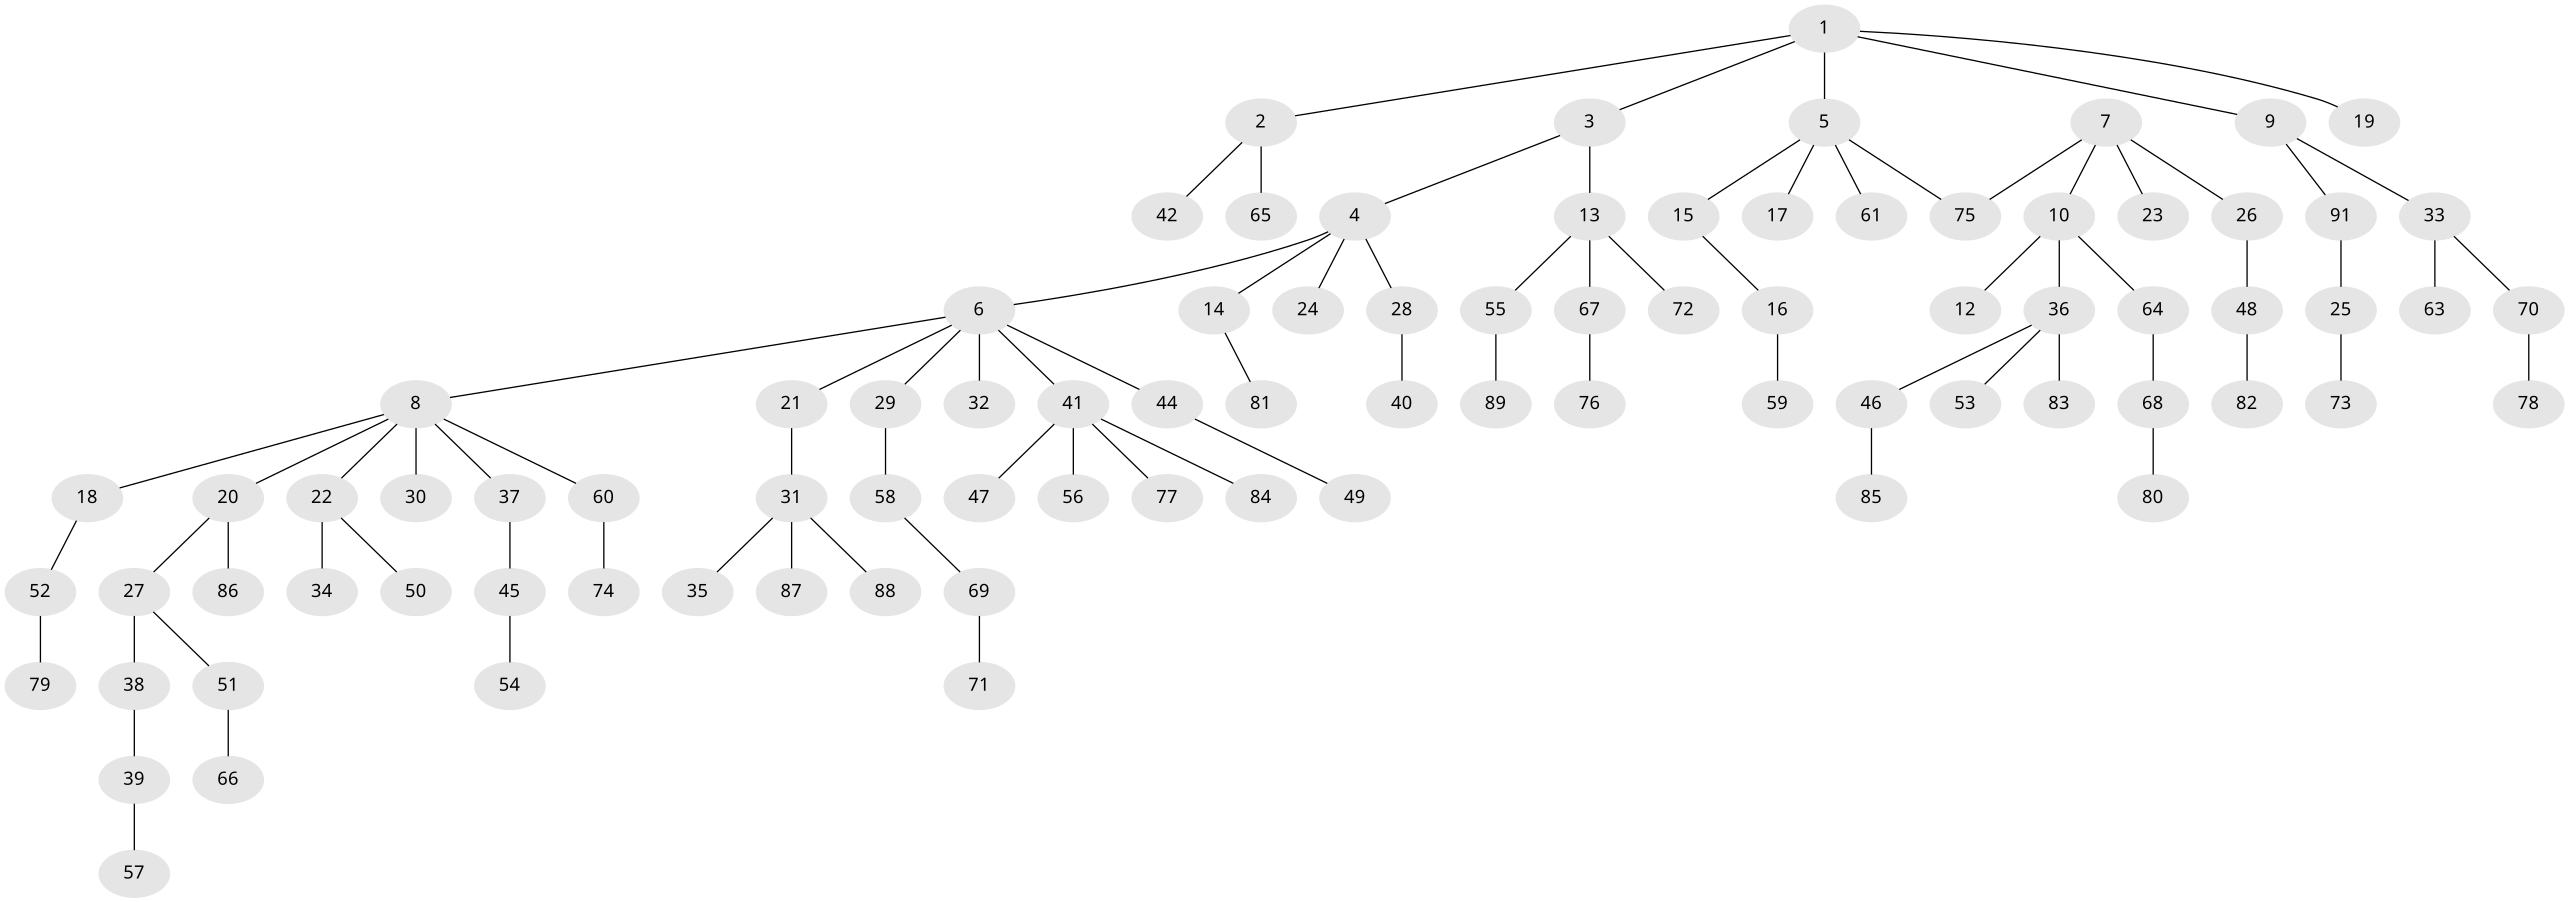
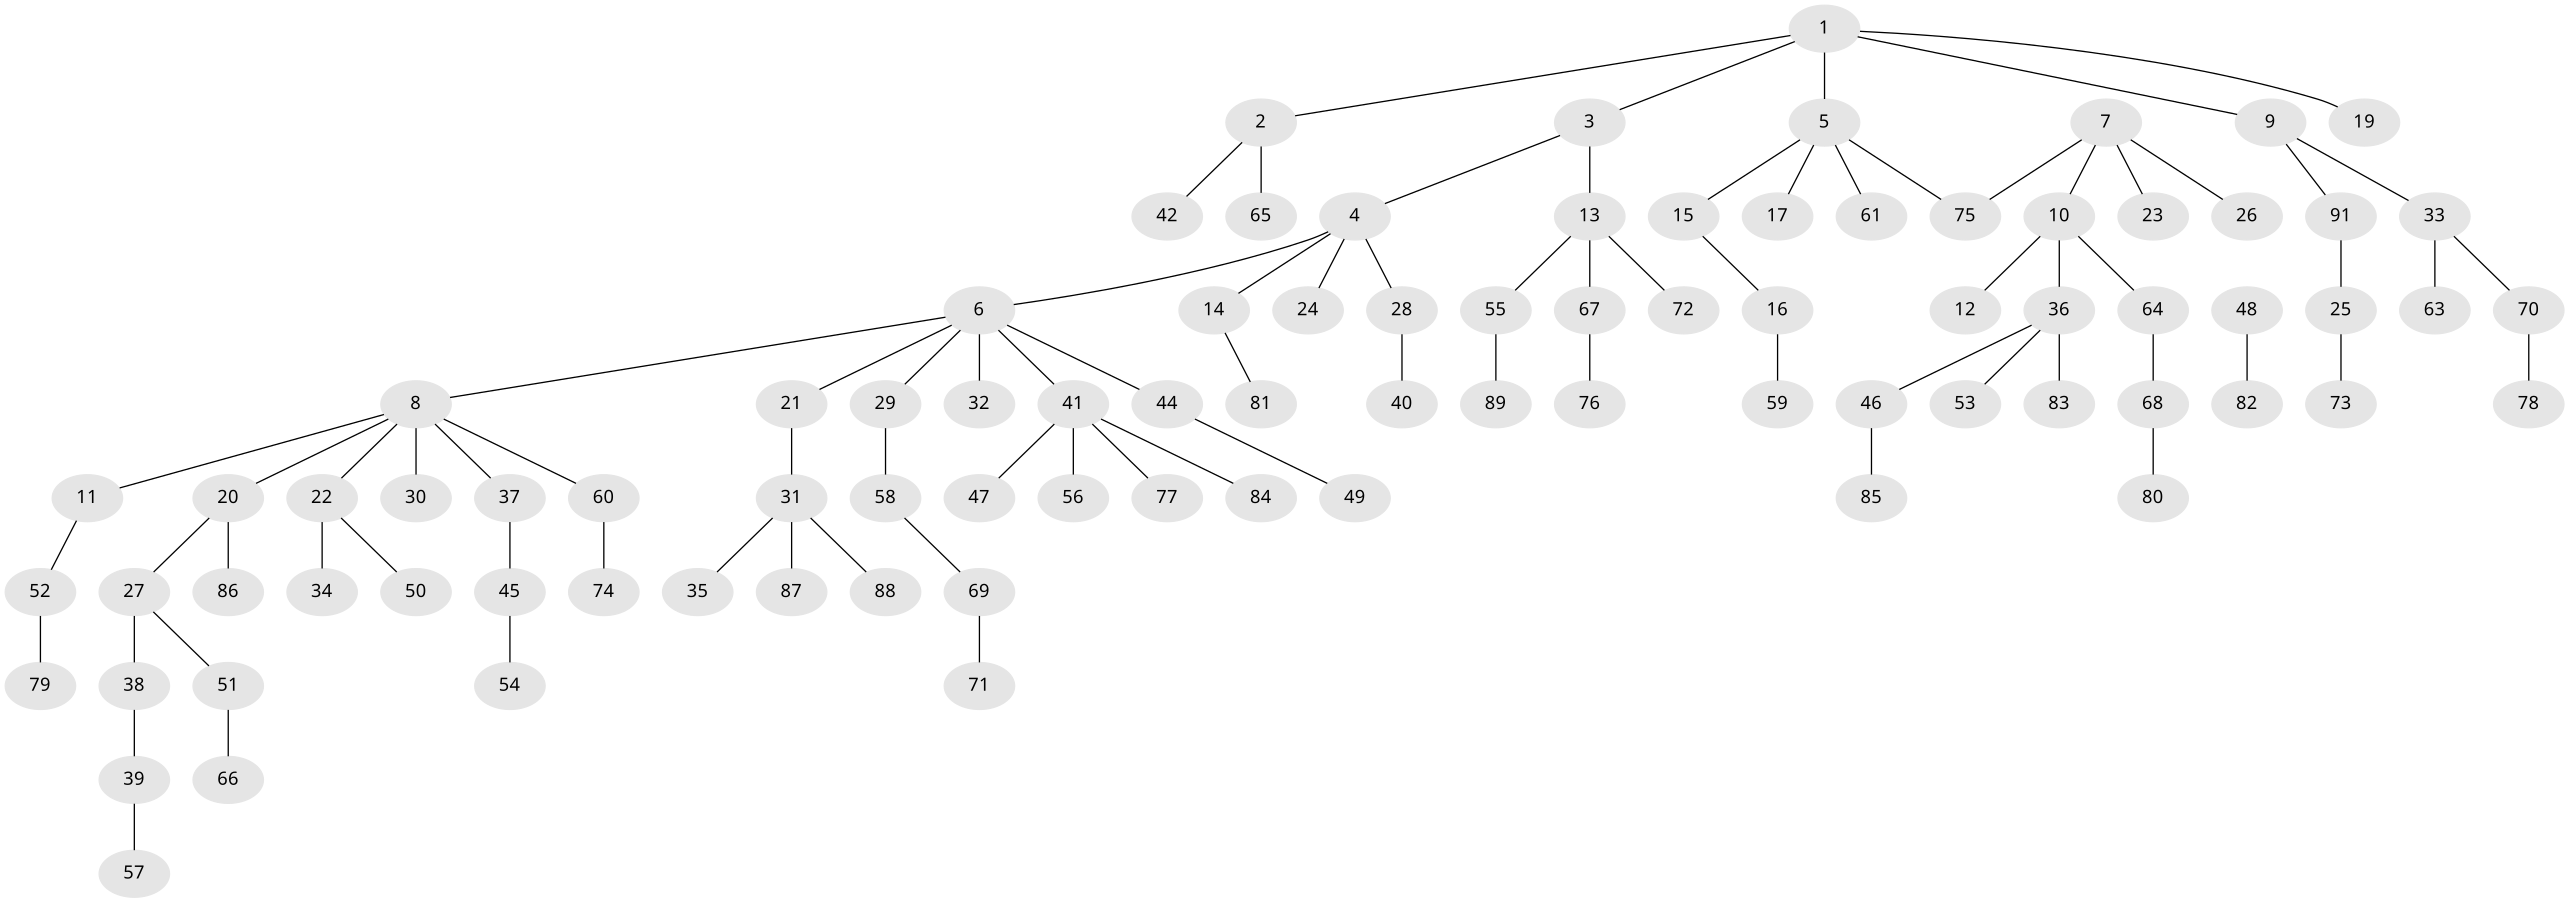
edge "26" -- "48": removed
node "18": label "18" -> "11"
